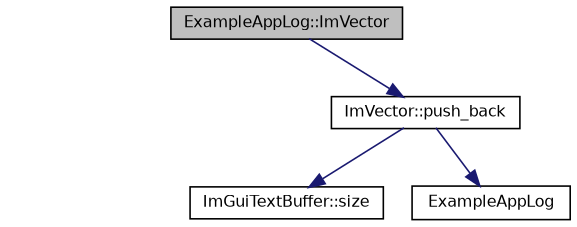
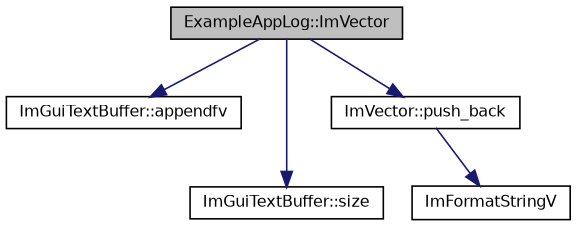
node "ImGuiTextBuffer::appendfv": added
edge "ImVector::push_back" -> "ImGuiTextBuffer::size": now "ExampleAppLog::ImVector" -> "ImGuiTextBuffer::size"
node "ExampleAppLog": label "ExampleAppLog" -> "ImFormatStringV"
